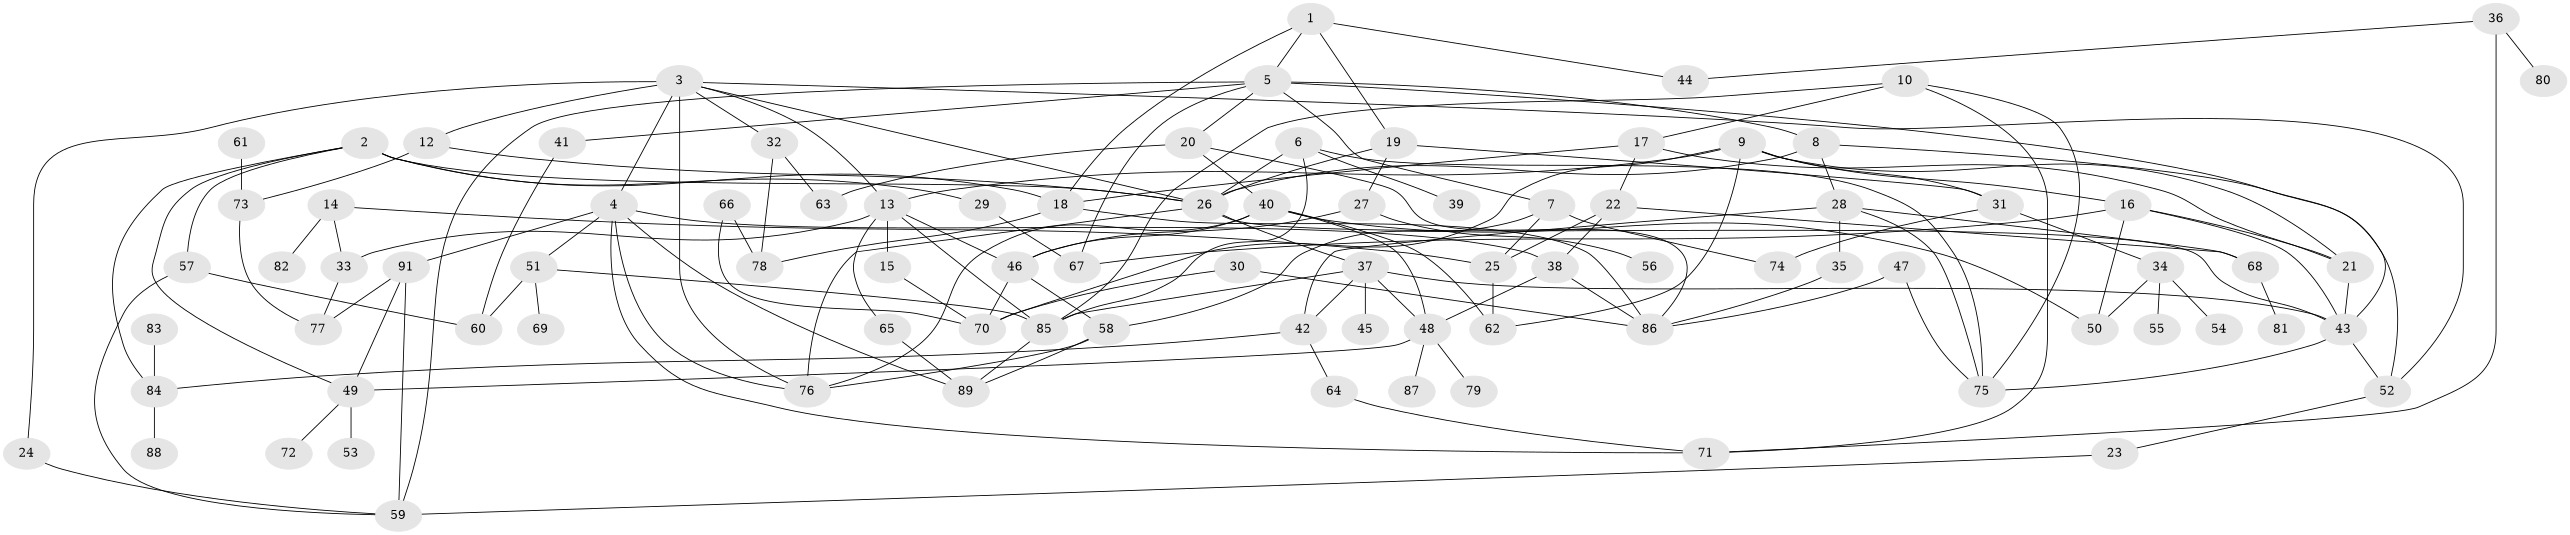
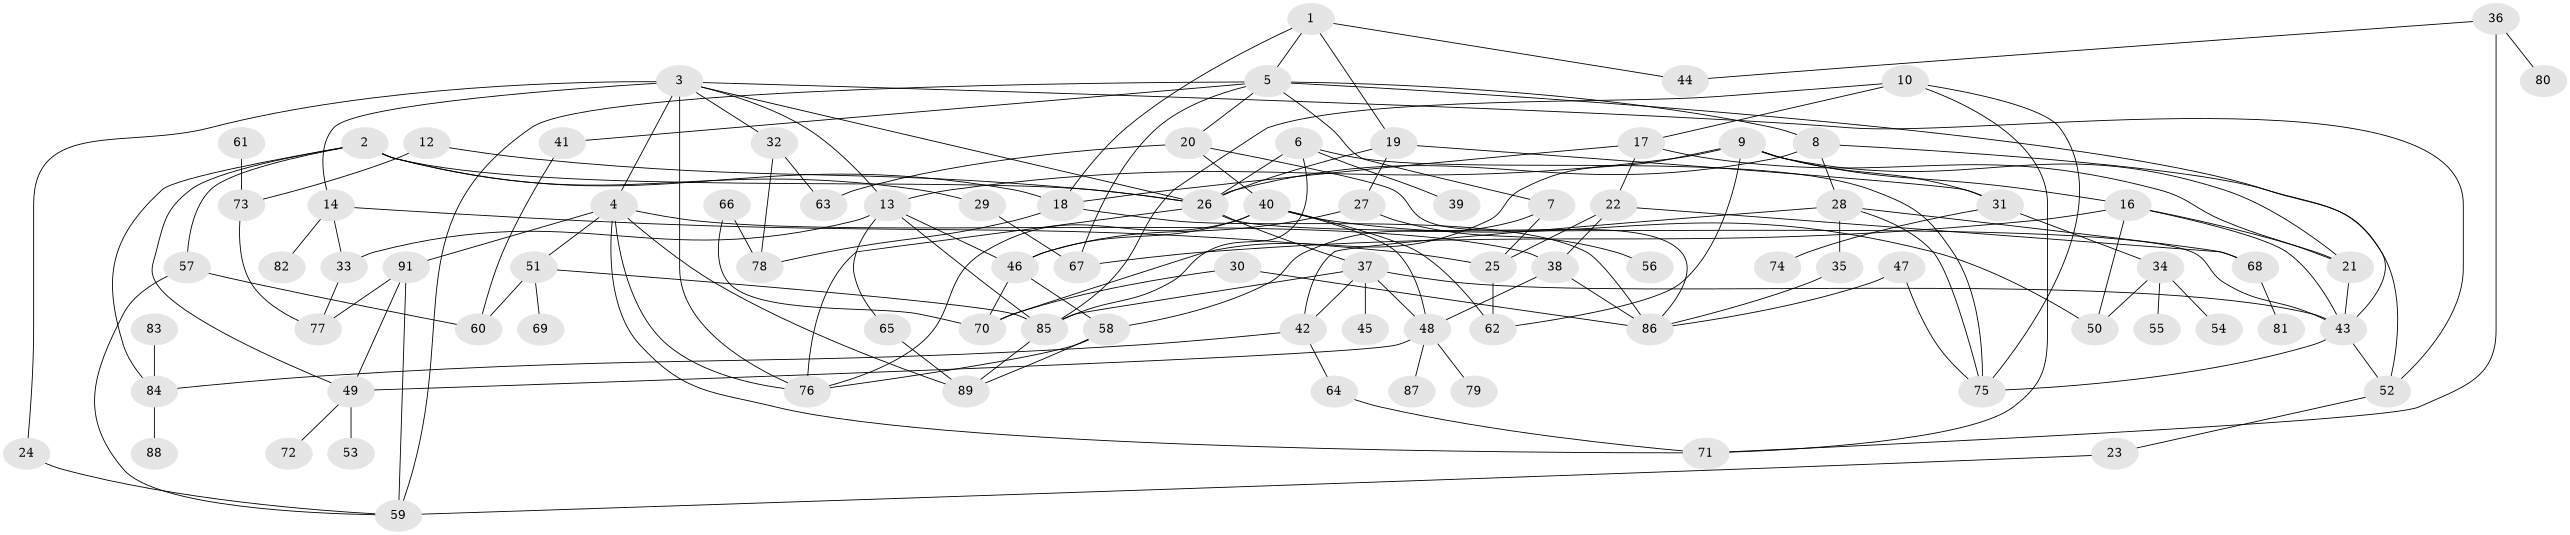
edge "3" -- "12": now "3" -- "14"
edge "7" -- "74": removed
node "15": removed
